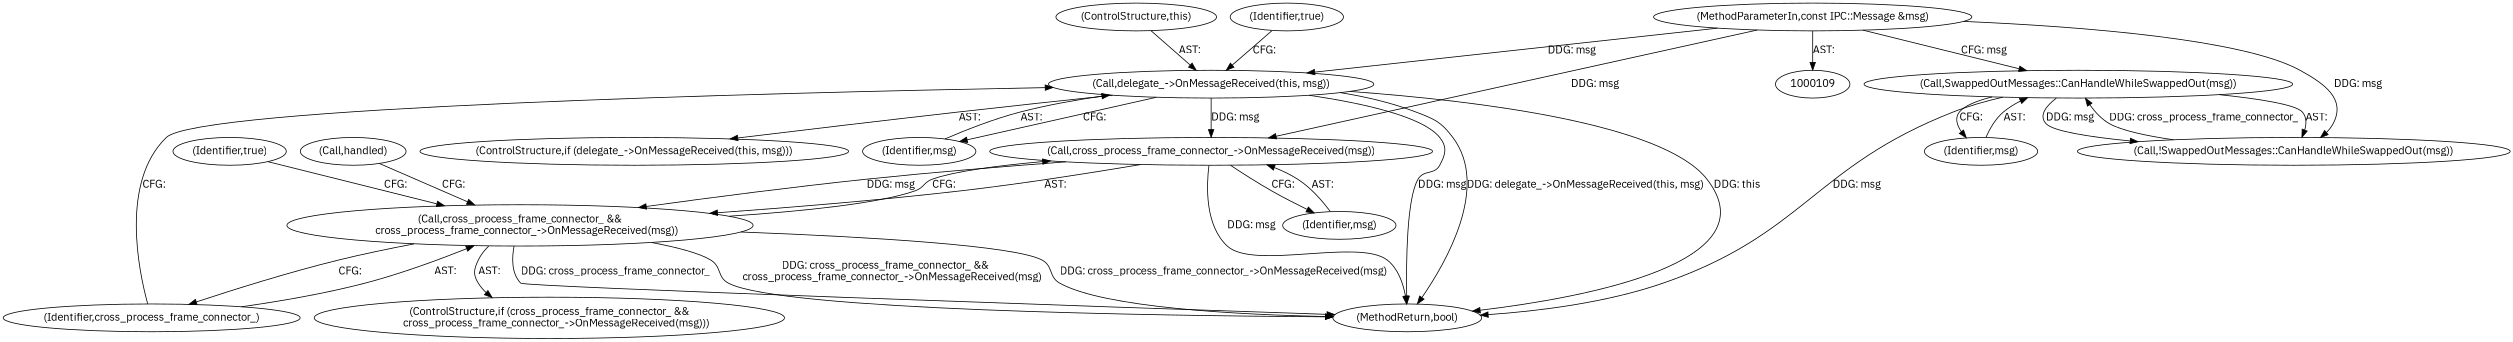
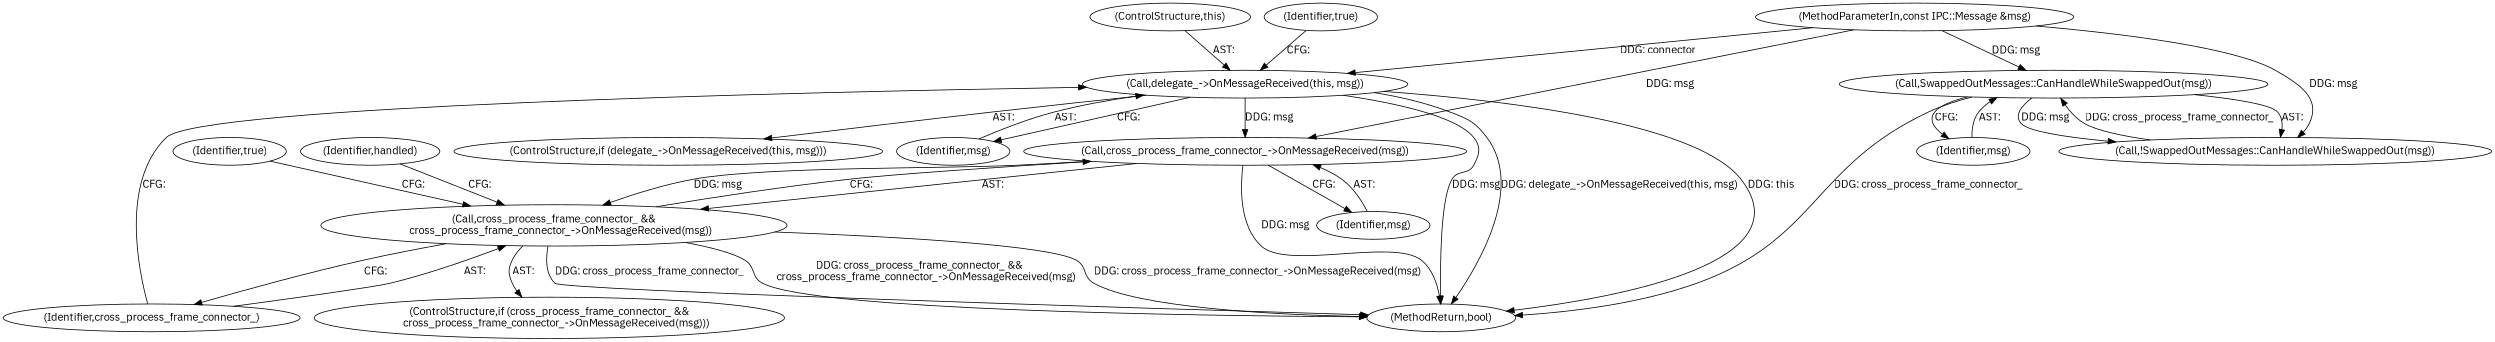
edge "(MethodParameterIn,const IPC::Message &msg)" -> "(Call,delegate_->OnMessageReceived(this, msg))": label "DDG: msg" -> "DDG: connector"
edge "(MethodParameterIn,const IPC::Message &msg)" -> "(Call,SwappedOutMessages::CanHandleWhileSwappedOut(msg))": label "CFG: msg" -> "DDG: msg"
node "1000109": removed
node "(Call,handled)": label "(Call,handled)" -> "(Identifier,handled)"
edge "(Call,SwappedOutMessages::CanHandleWhileSwappedOut(msg))" -> "(MethodReturn,bool)": label "DDG: msg" -> "DDG: cross_process_frame_connector_"
